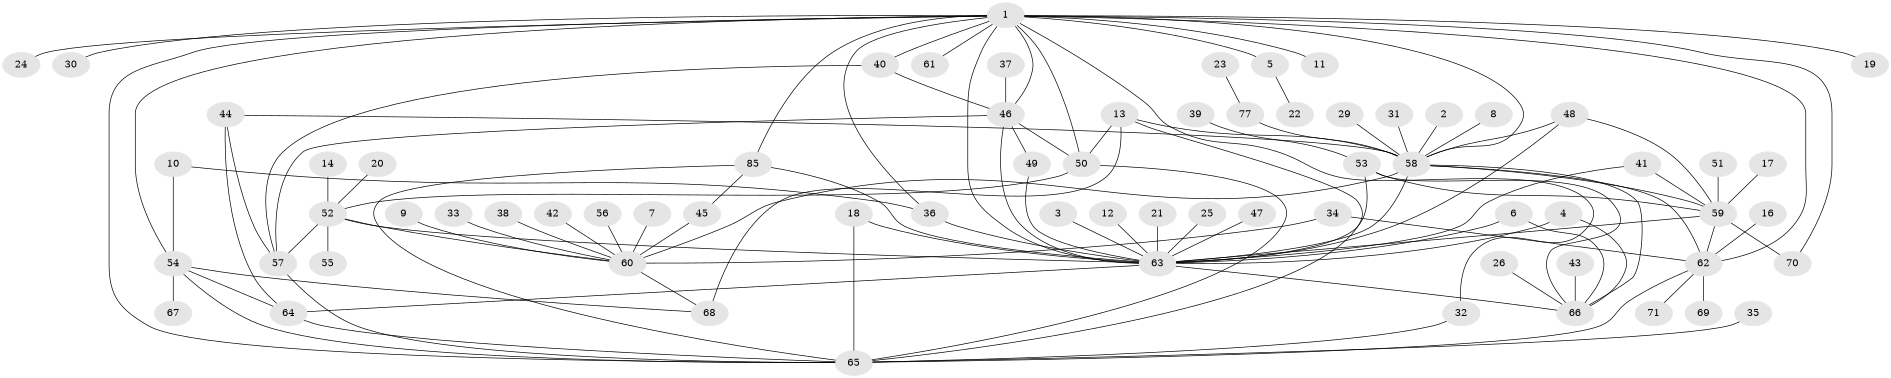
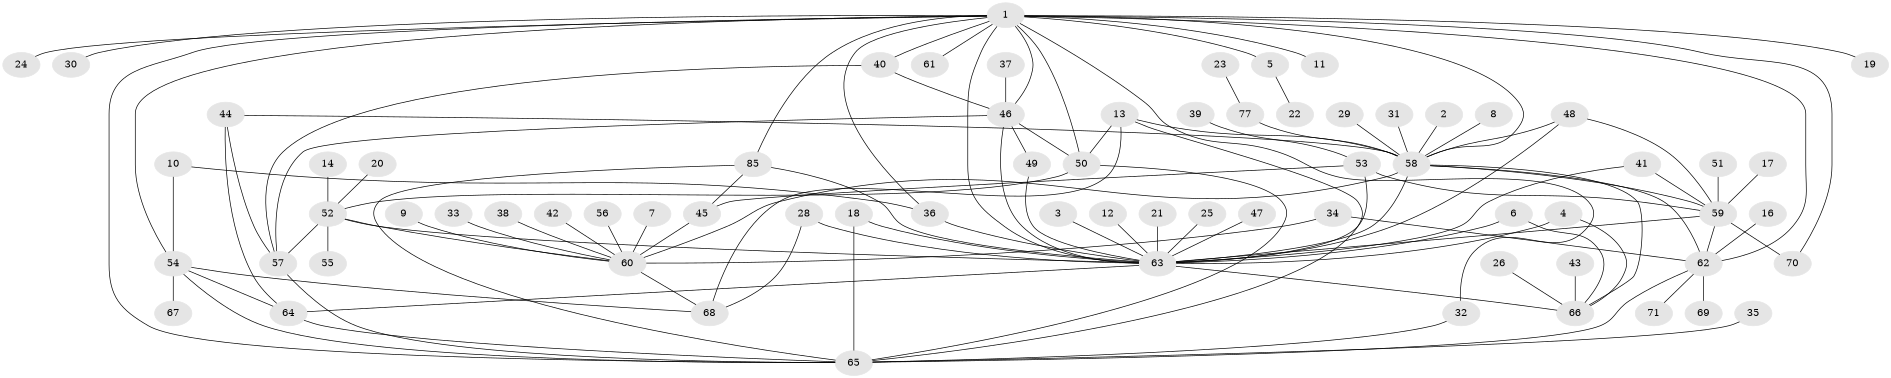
edge "53" -- "66": now "53" -- "45"
node "28": added
